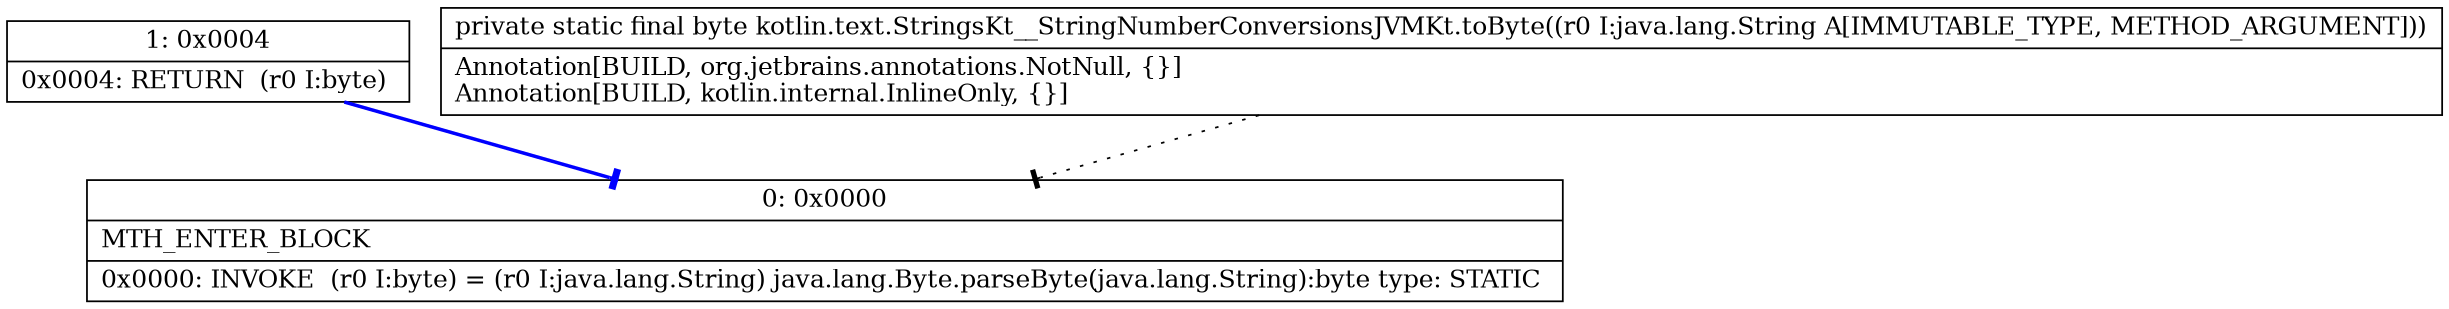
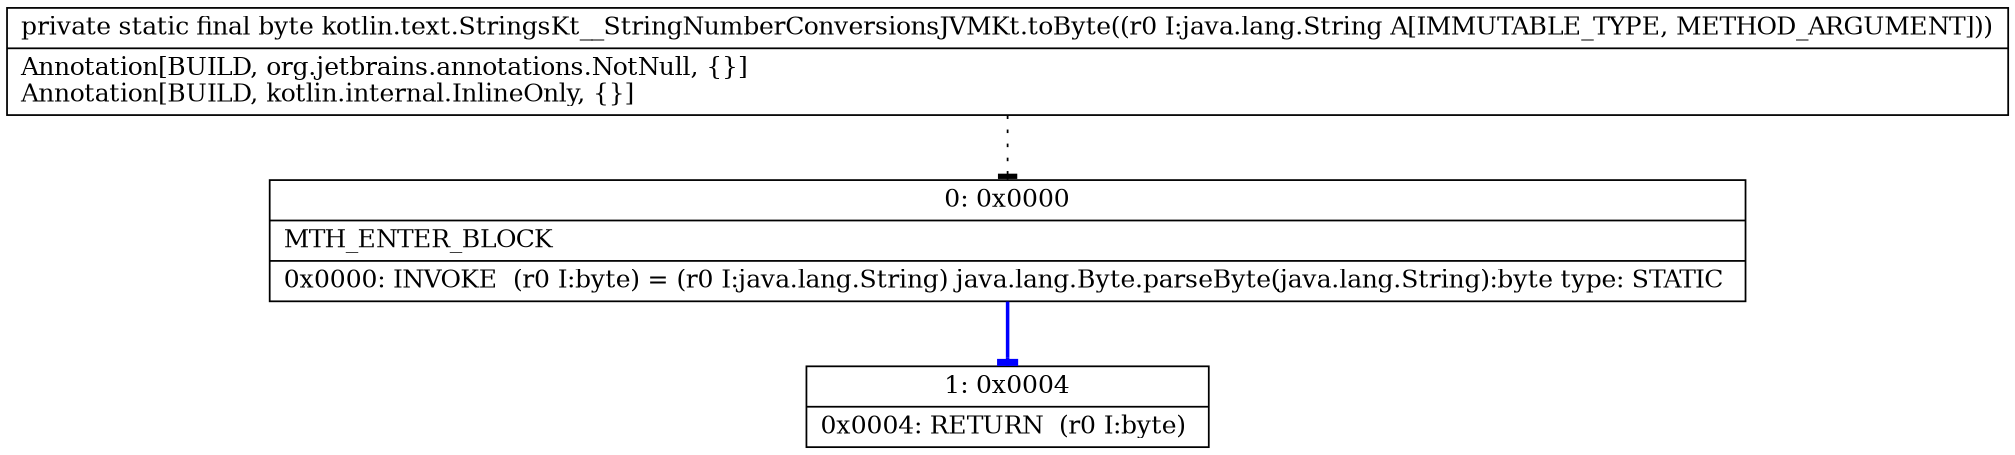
edge "1: 0x0004" -> "0: 0x0000": reversed
